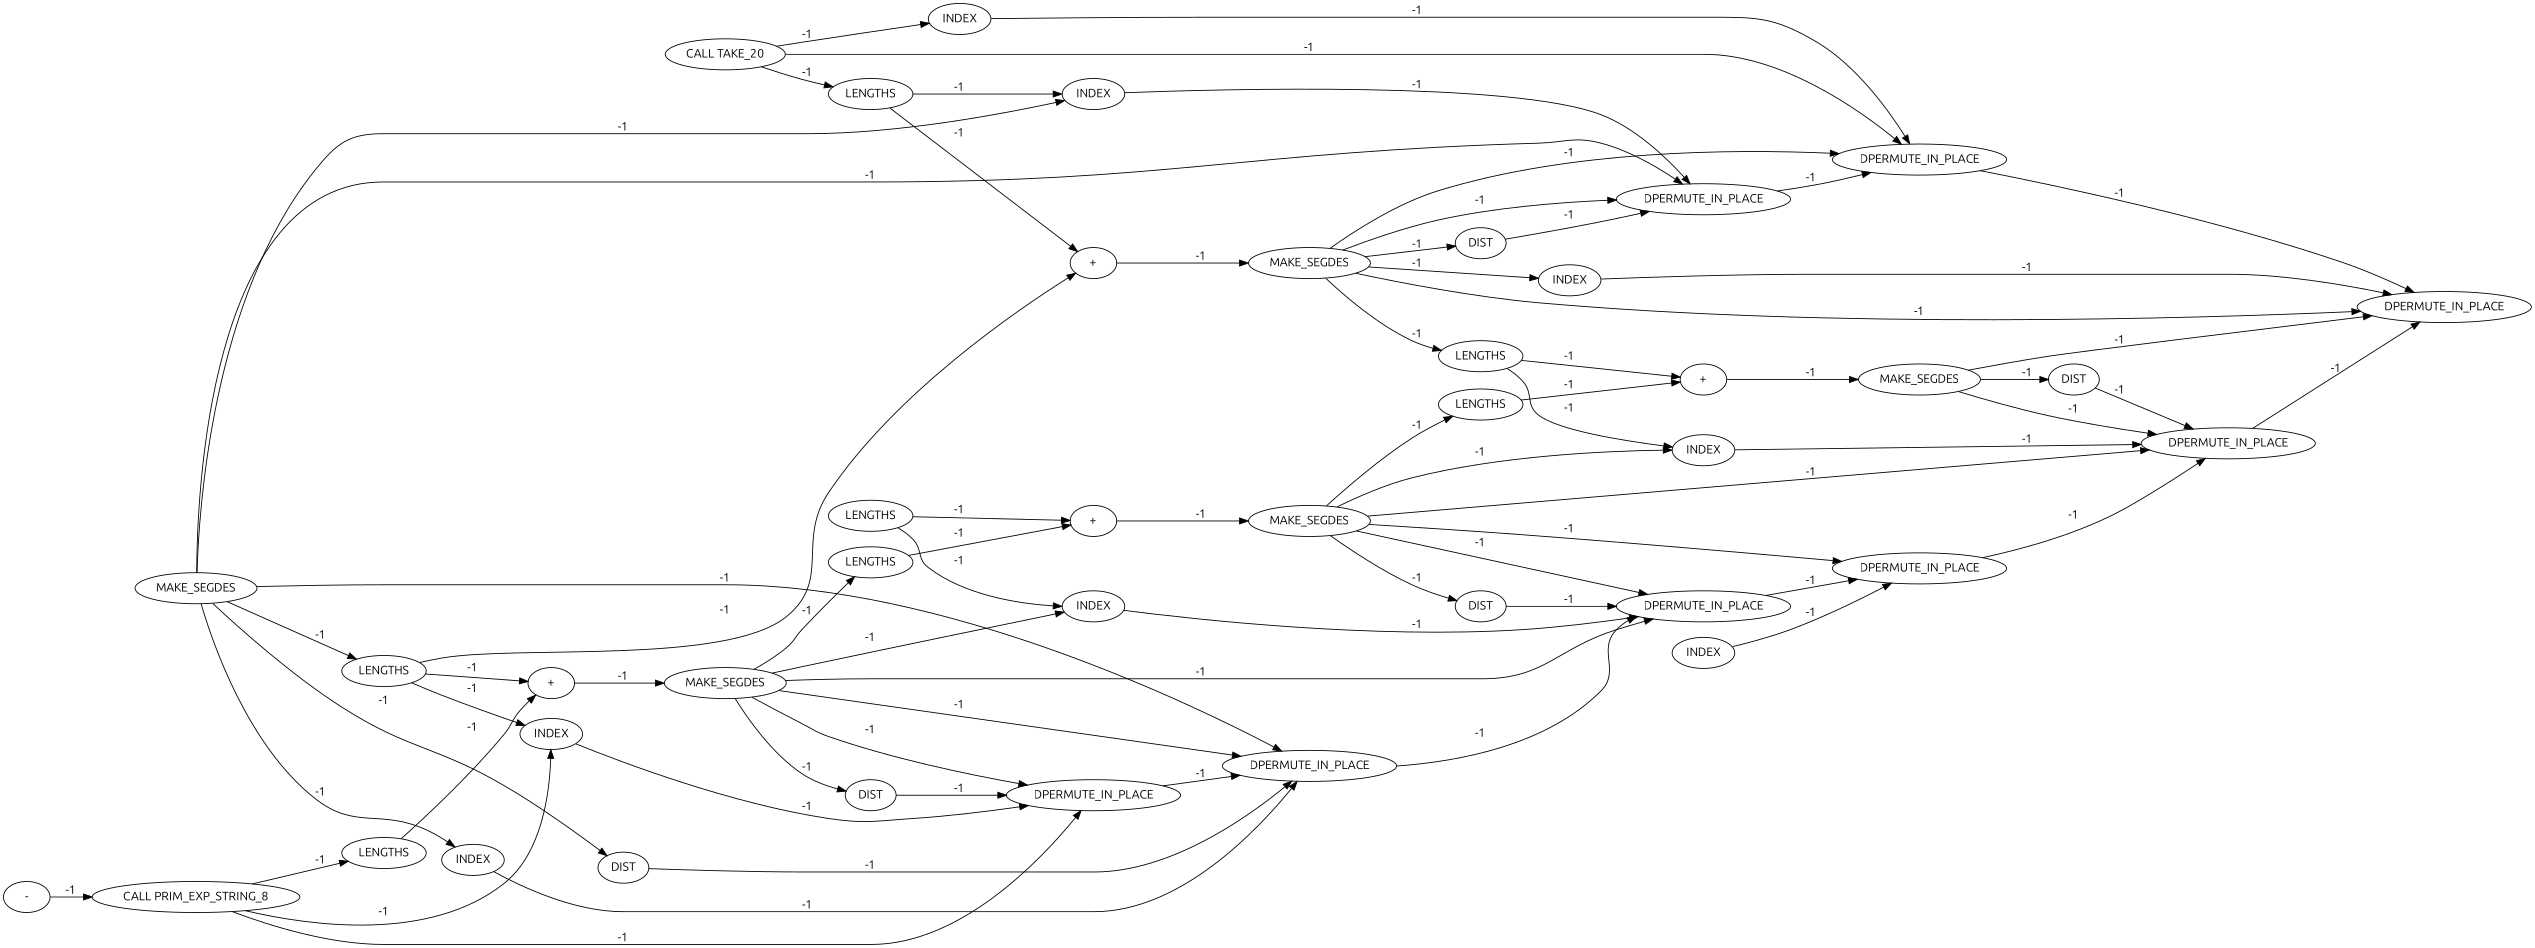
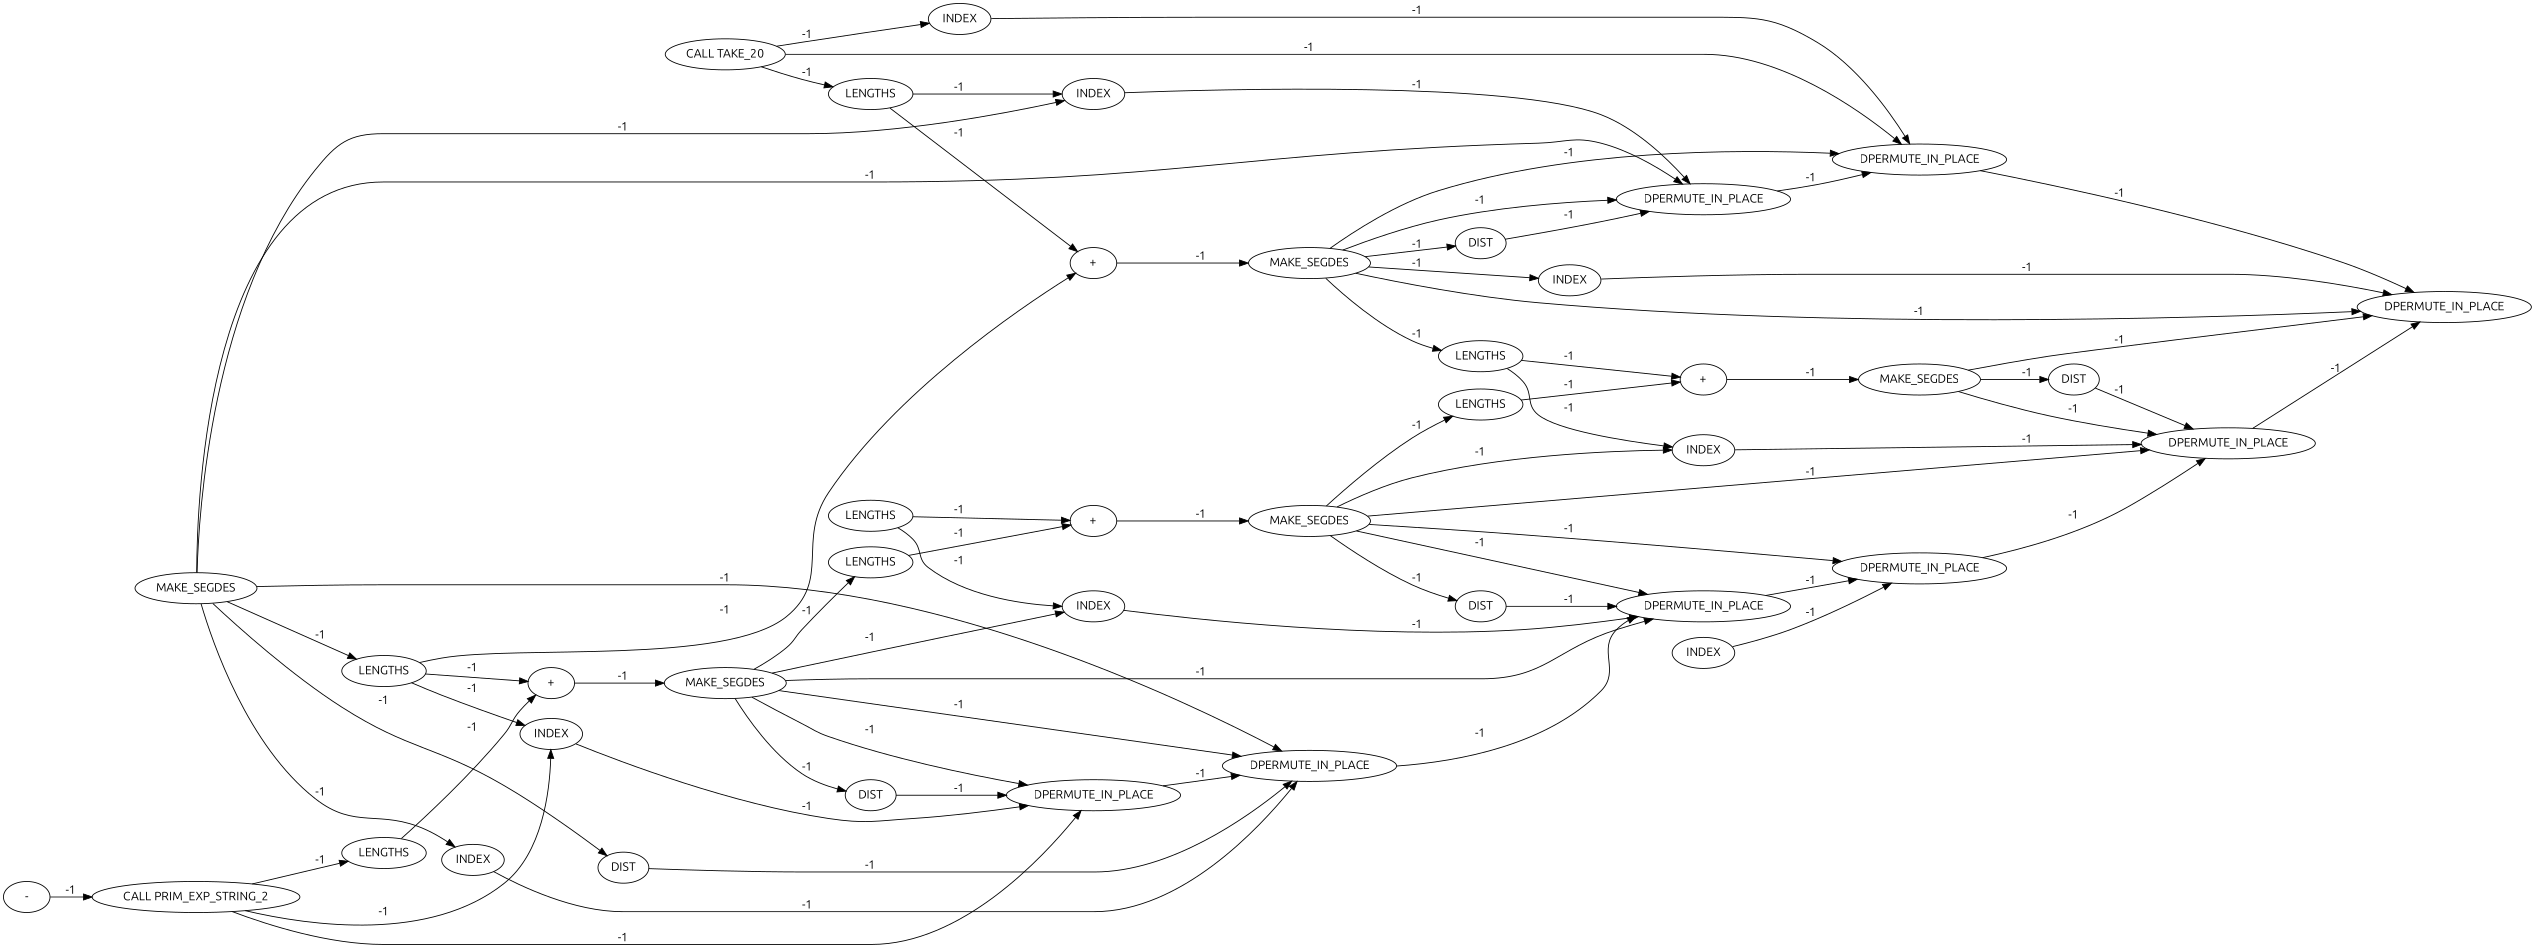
node "CALL PRIM_EXP_STRING_8": label "CALL PRIM_EXP_STRING_8" -> "CALL PRIM_EXP_STRING_2"
